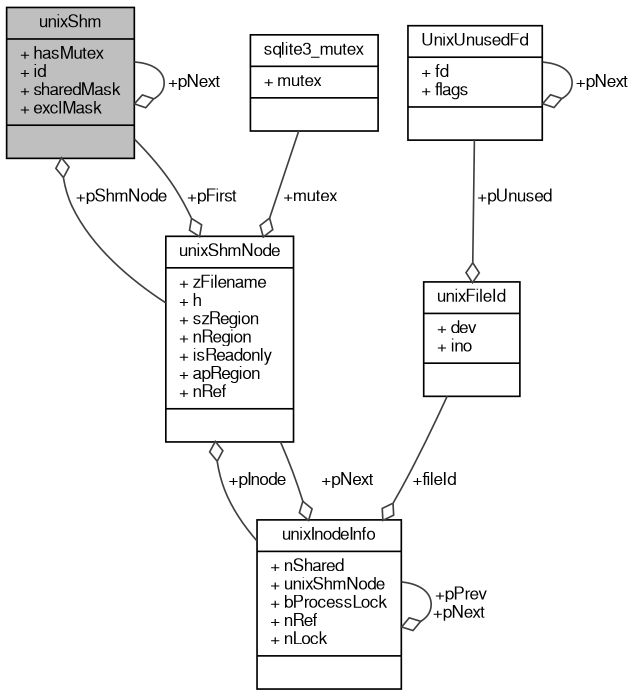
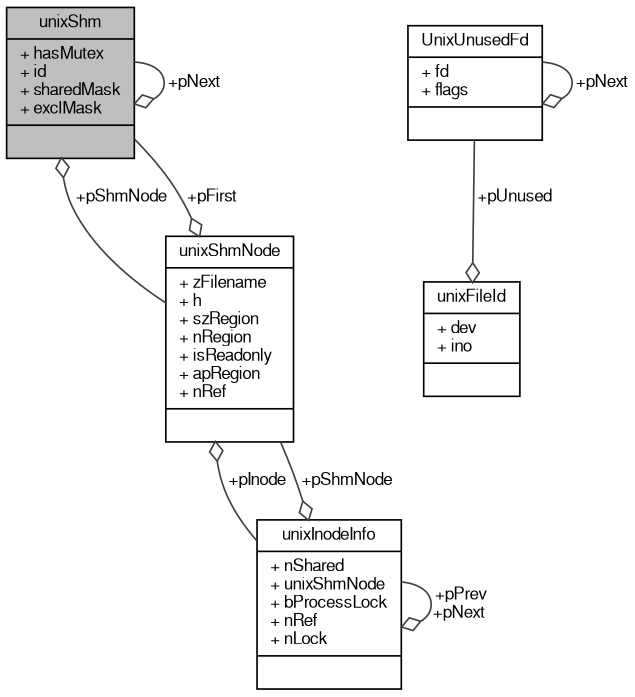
node "sqlite3_mutex": removed
edge "unixFileId" -> "unixInodeInfo": removed, label "+fileId"
edge "unixShmNode" -> "unixInodeInfo": label " +pNext" -> " +pShmNode"
